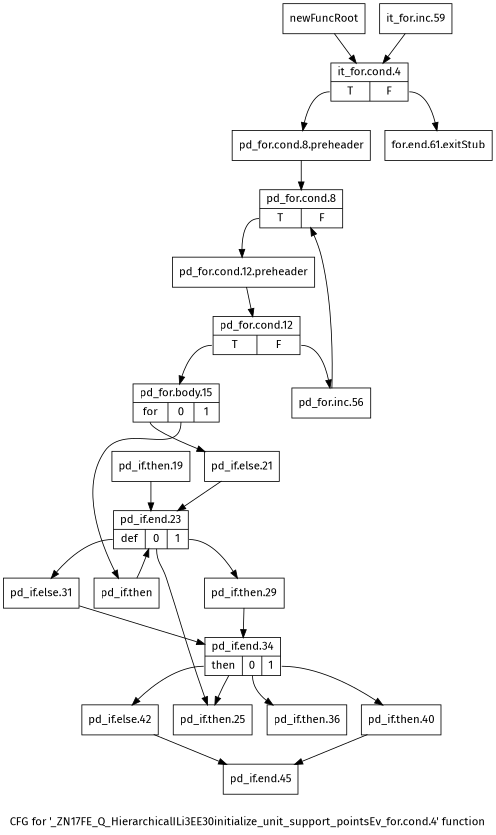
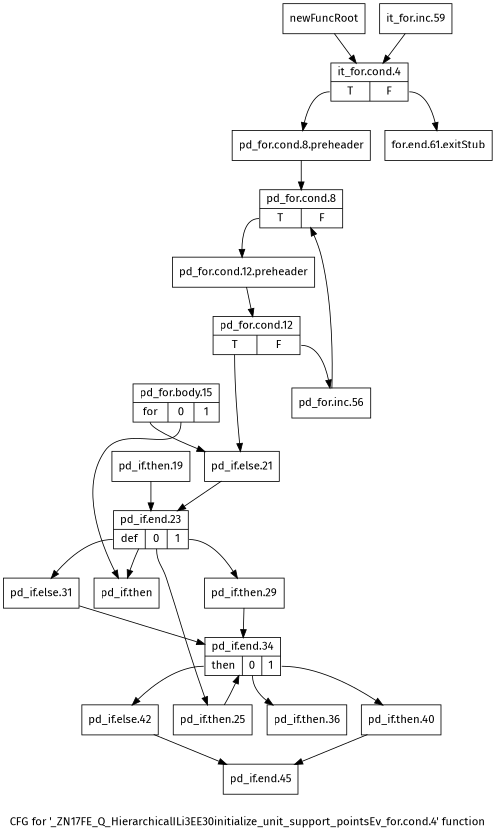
edge "pd_for.cond.12" -> "pd_for.body.15": now "pd_for.cond.12" -> "pd_if.else.21"
edge "pd_if.then" -> "pd_if.end.23": reversed
edge "pd_if.end.34" -> "pd_if.then.25": reversed
